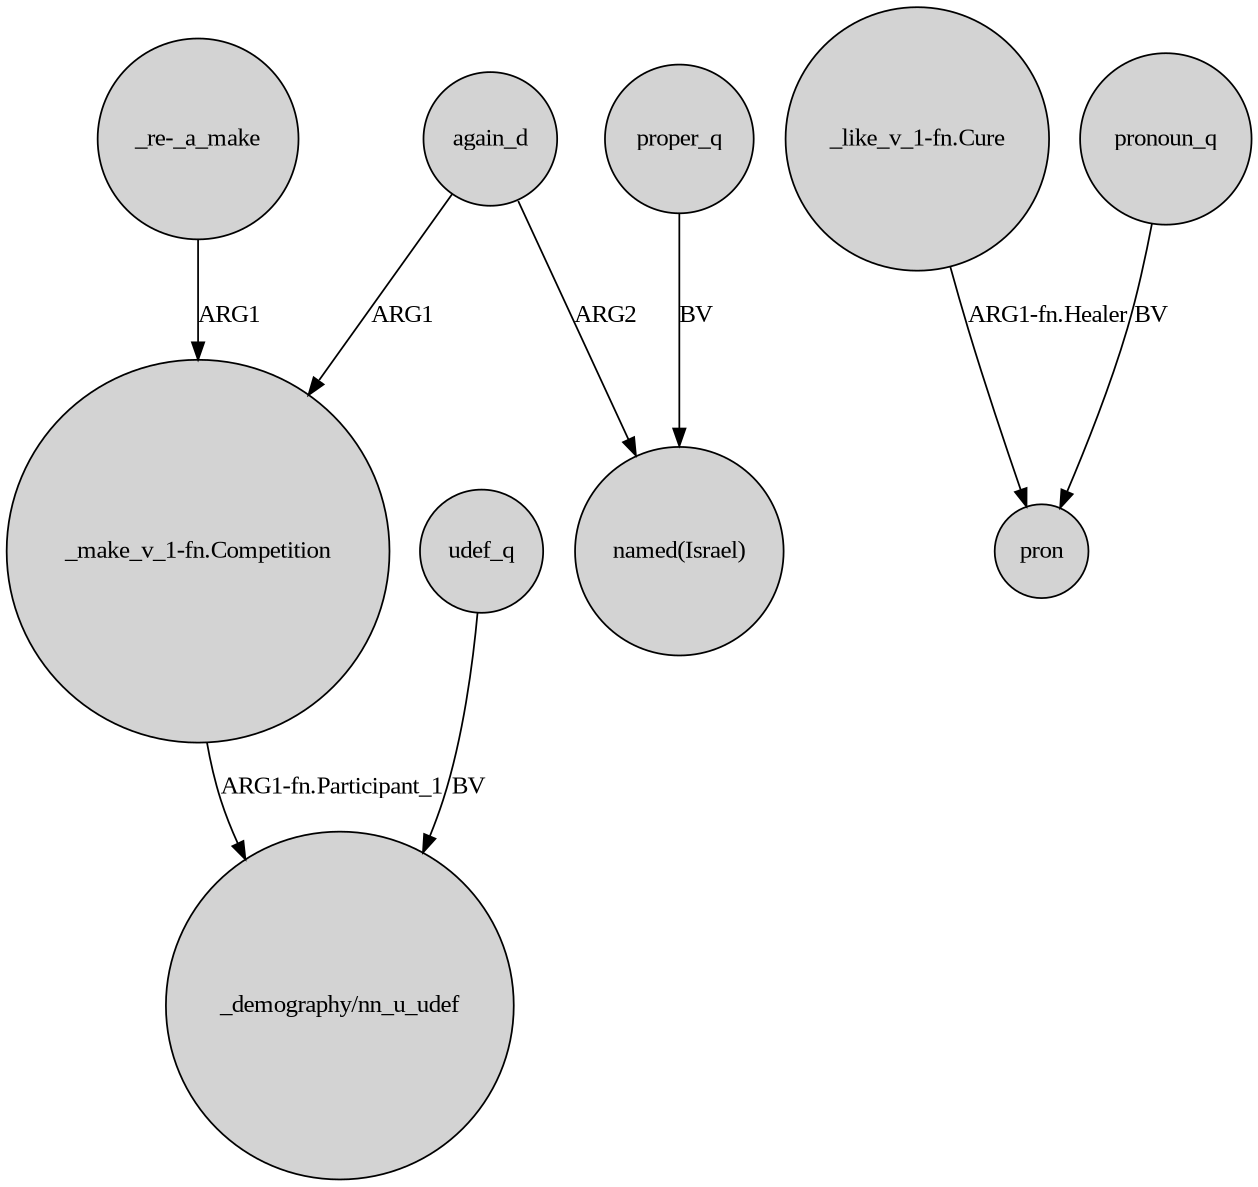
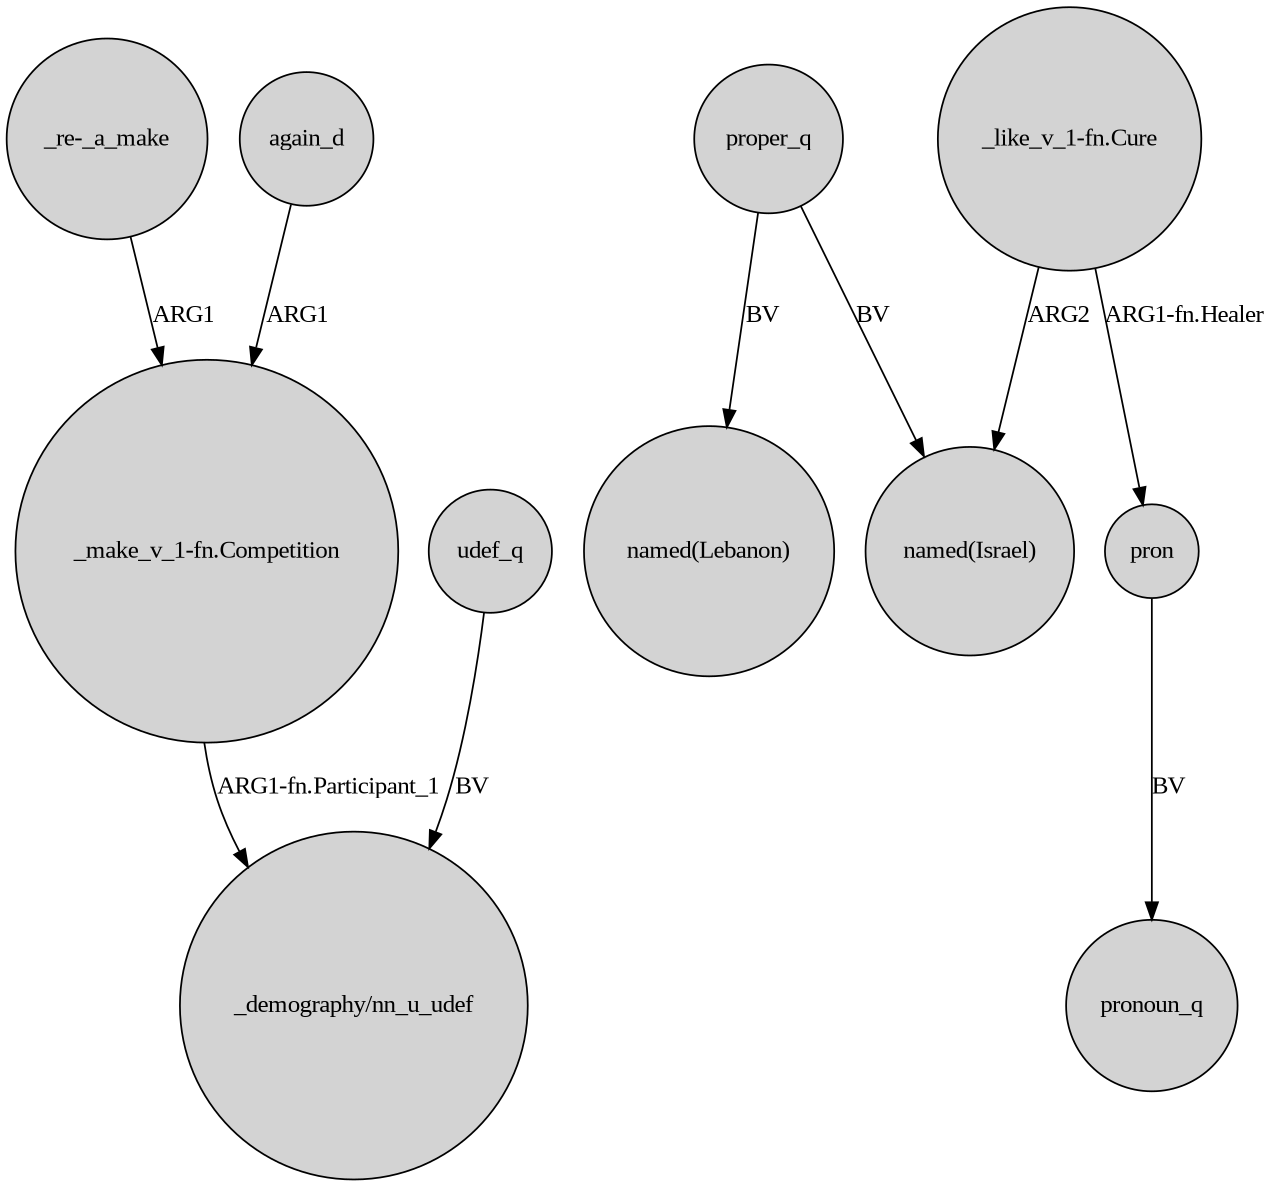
edge "again_d" -> "named(Israel)": now "_like_v_1-fn.Cure" -> "named(Israel)"
edge "pronoun_q" -> "pron": reversed
node "named(Lebanon)": added
